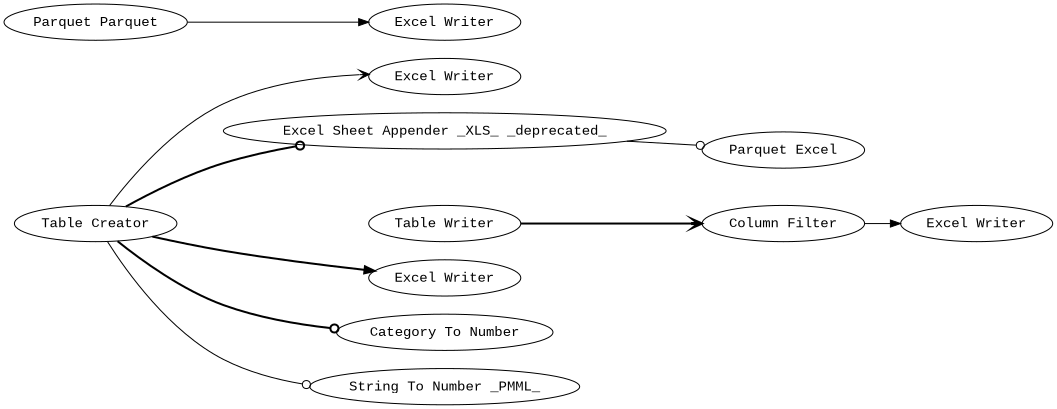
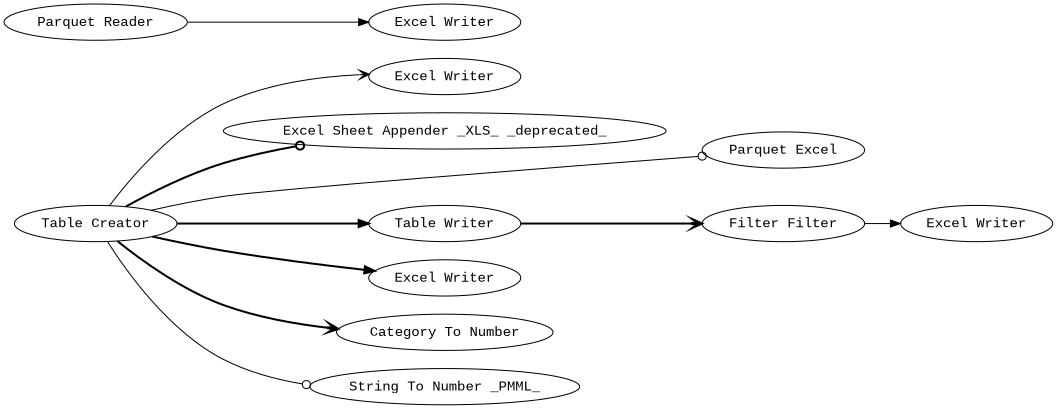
node "Parquet Parquet": label "Parquet Parquet" -> "Parquet Reader"
edge "Excel Sheet Appender _XLS_ _deprecated_" -> "Parquet Excel": now "Table Creator" -> "Parquet Excel"
edge "Table Creator" -> "Table Writer": added
node "Column Filter": label "Column Filter" -> "Filter Filter"
edge "Table Creator" -> "Category To Number": arrowhead odot -> vee
